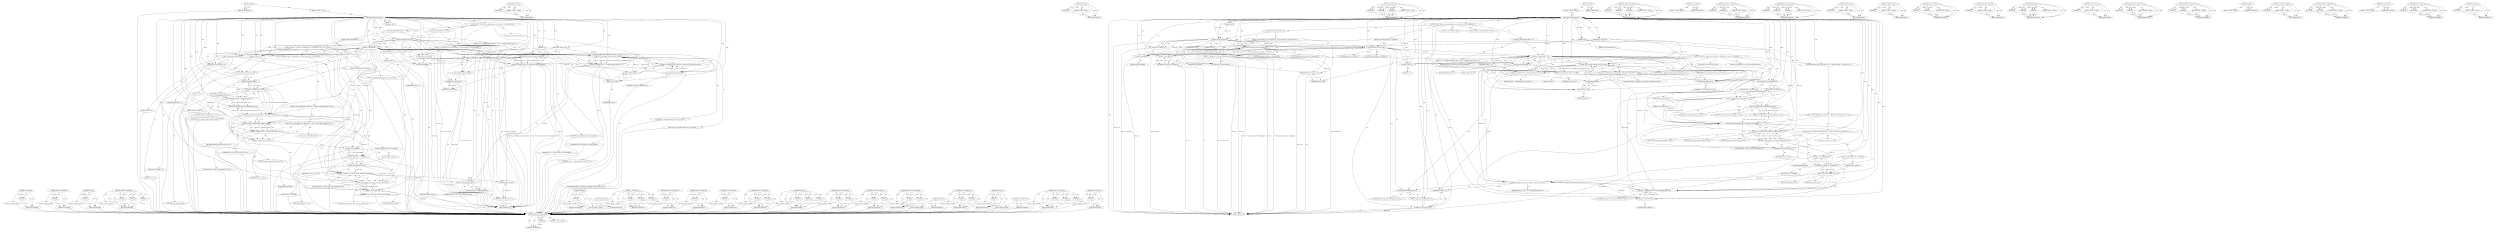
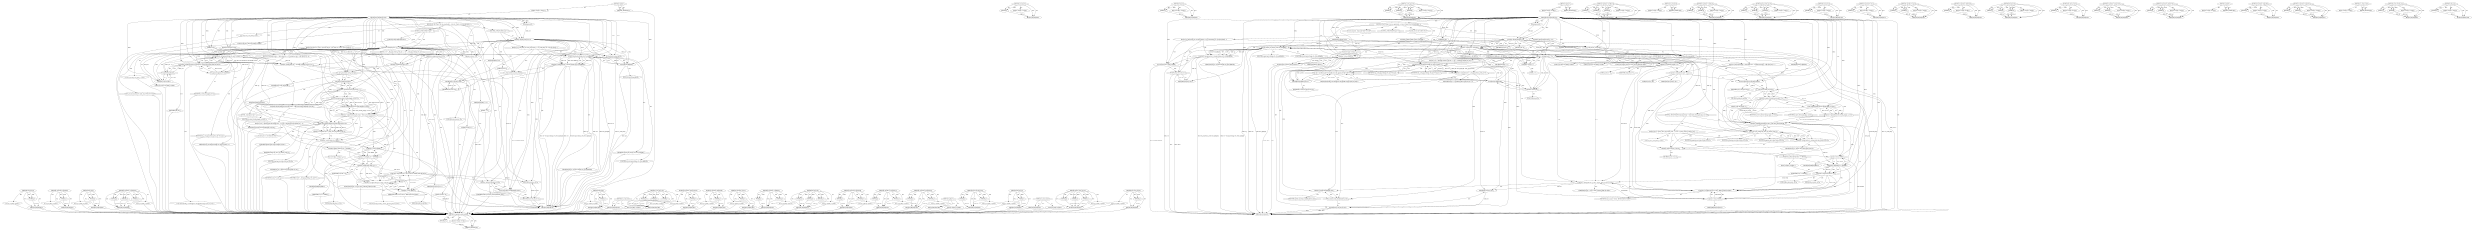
node "<(LOCAL,read_lock : read_lock)<SUB>12</SUB>>": added
node "<(LOCAL,int retval: int)<SUB>21</SUB>>": added
node "<(LOCAL,int count: int)<SUB>17</SUB>>": added
